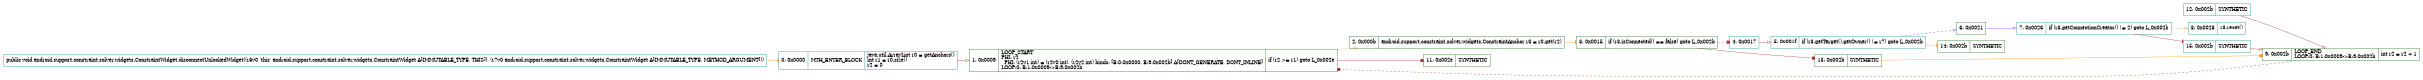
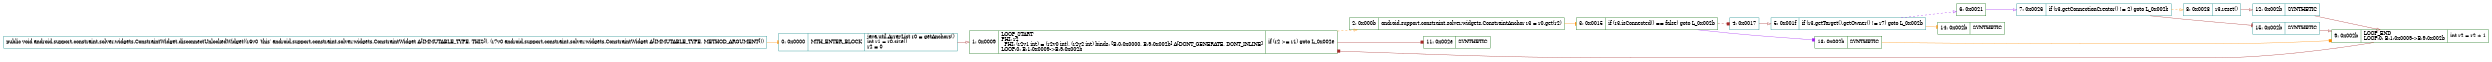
edge "8: 0x0028" -> "12: 0x002b": added
edge "3: 0x0015" -> "13: 0x002b": color brown -> purple
edge "9: 0x002b" -> "1: 0x0009": style dashed -> solid
